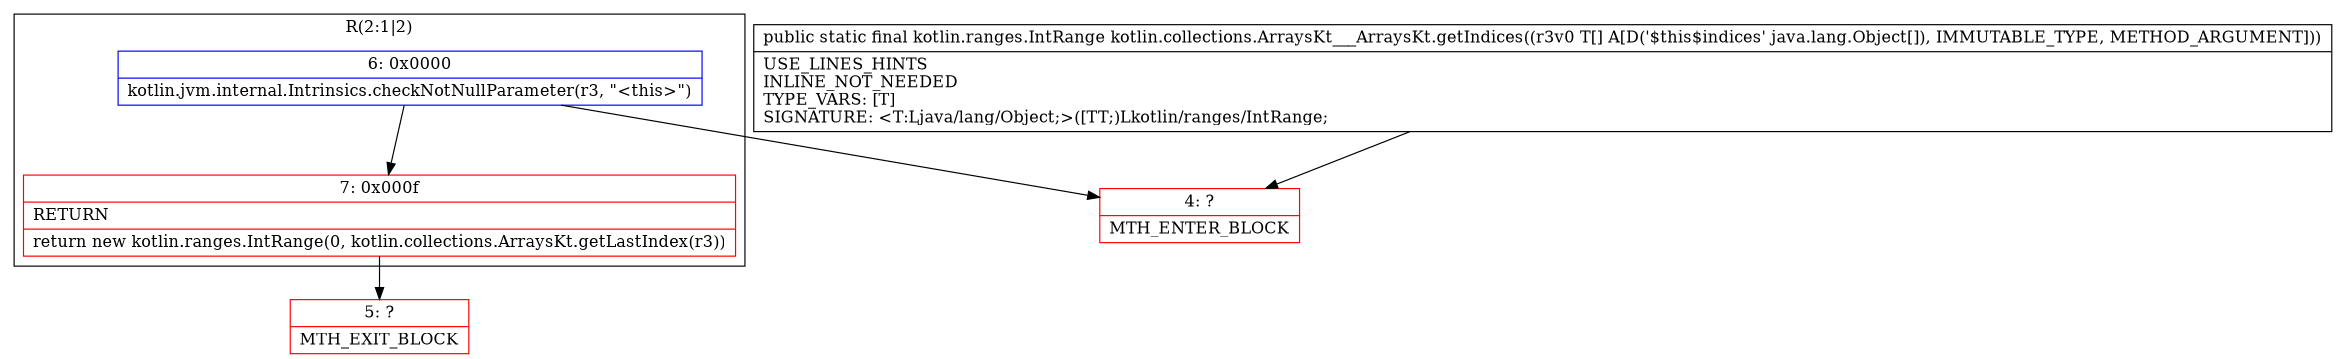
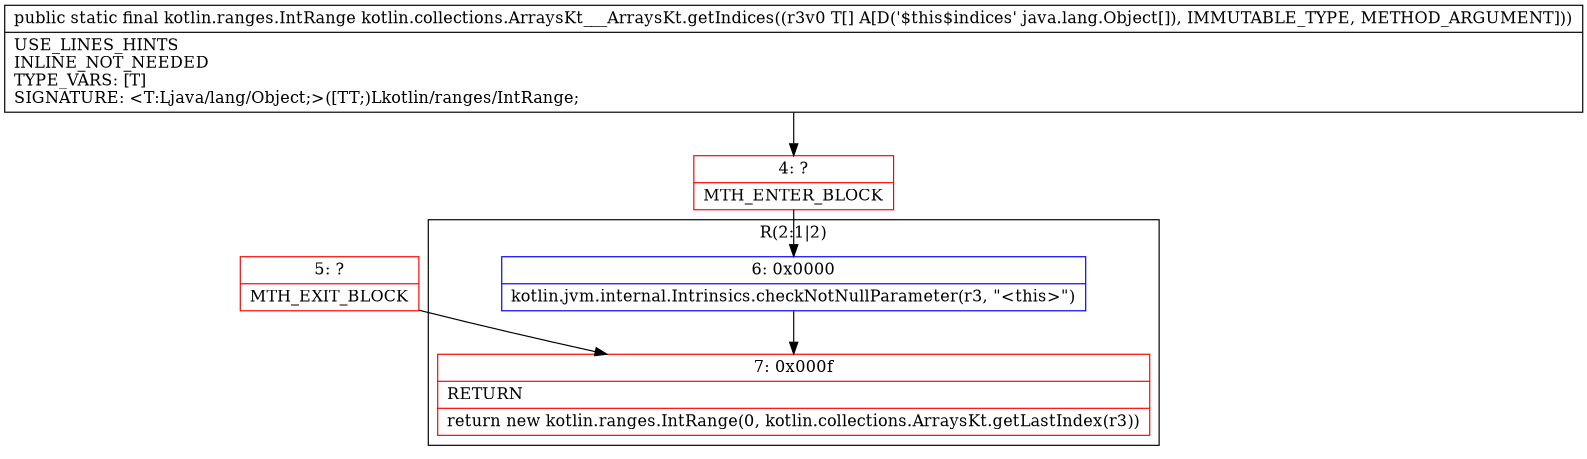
edge "6: 0x0000" -> "4: ?": reversed
edge "7: 0x000f" -> "5: ?": reversed
